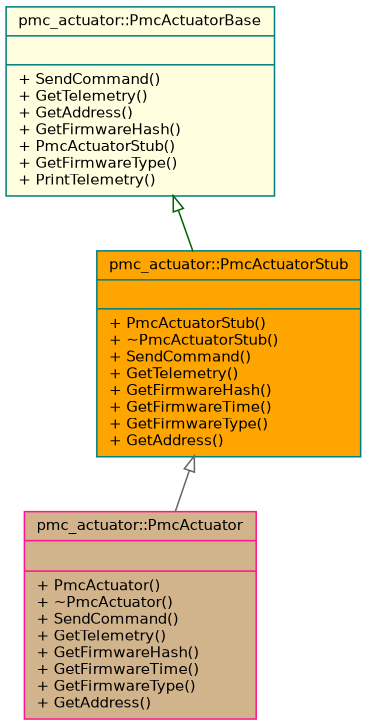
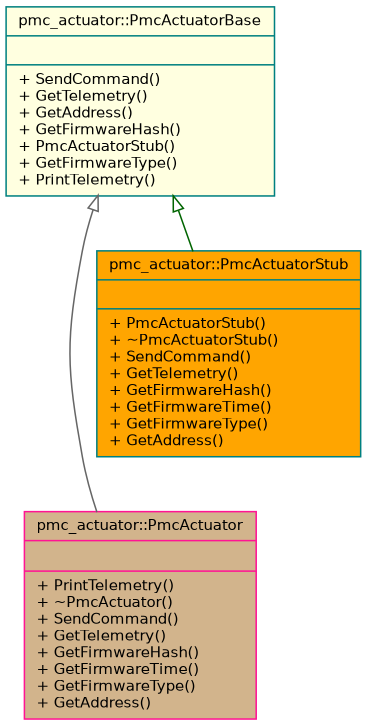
edge "pmc_actuator::PmcActuator" -> "pmc_actuator::PmcActuatorStub": now "pmc_actuator::PmcActuator" -> "pmc_actuator::PmcActuatorBase"
node "pmc_actuator::PmcActuator": text "+ PmcActuator()" -> "+ PrintTelemetry()"
